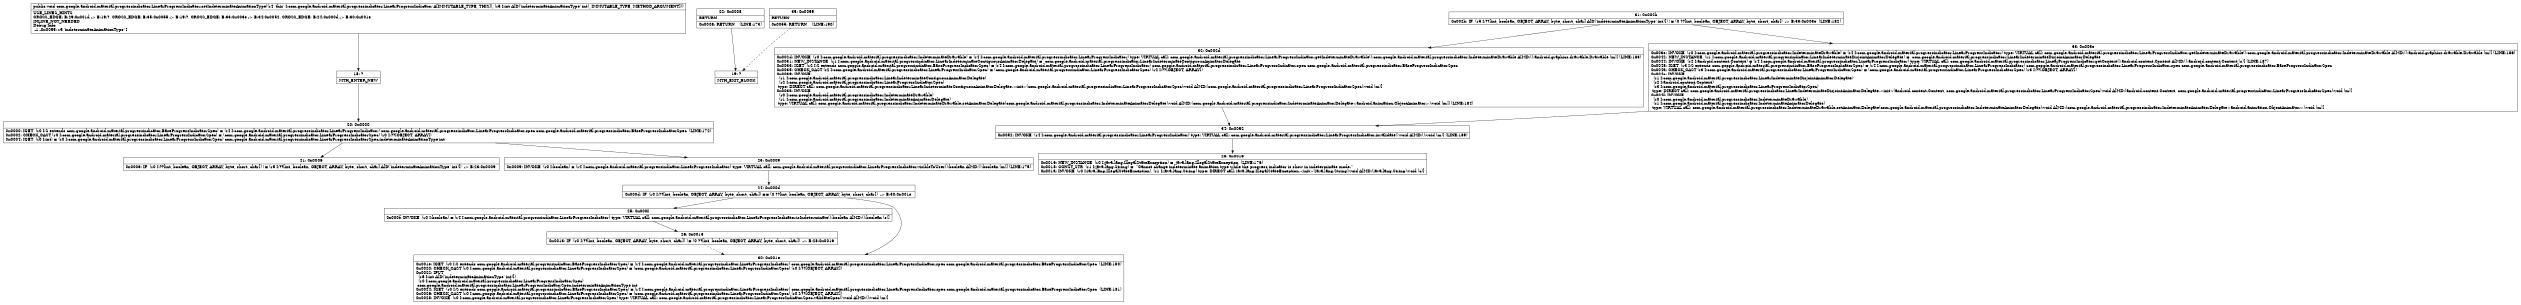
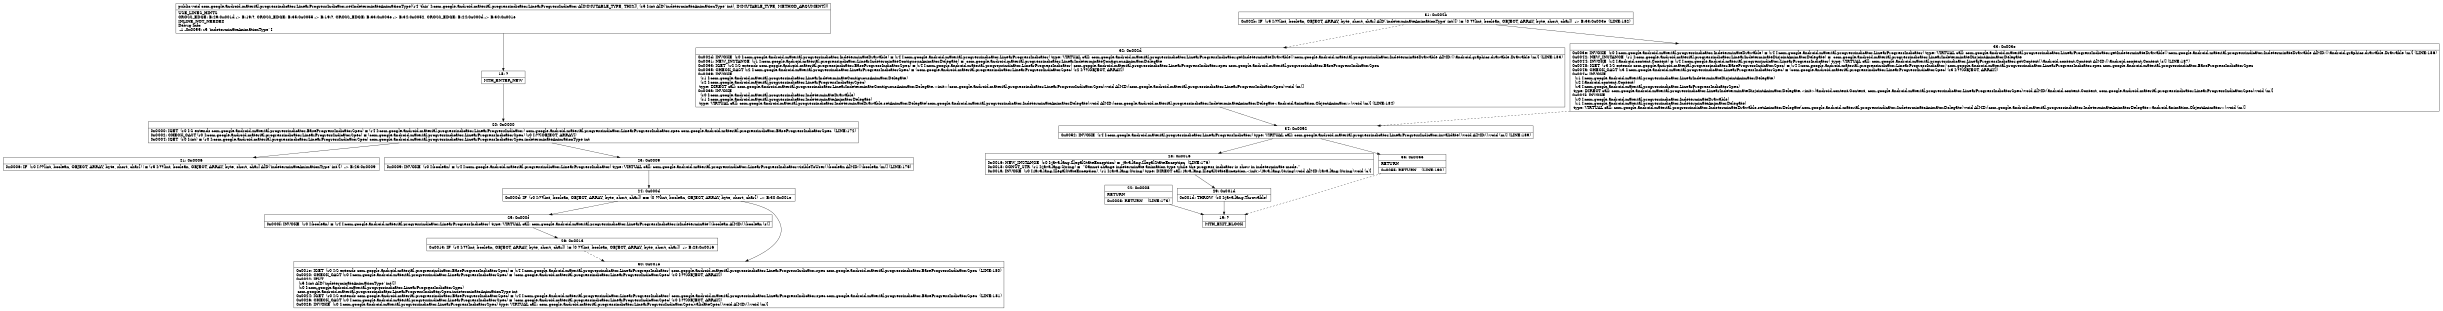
edge "31: 0x002b" -> "32: 0x002d": style solid -> dashed
edge "33: 0x003e" -> "34: 0x0052": style solid -> dashed
edge "34: 0x0052" -> "35: 0x0055": added
node "29: 0x001d": added
